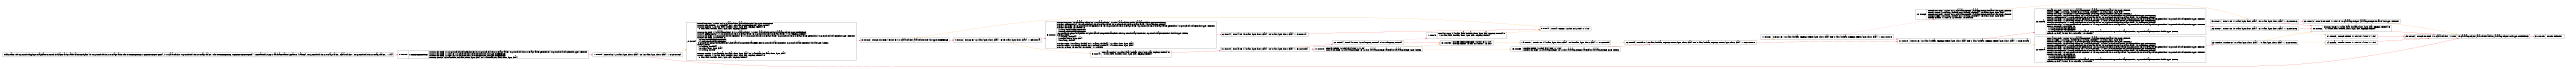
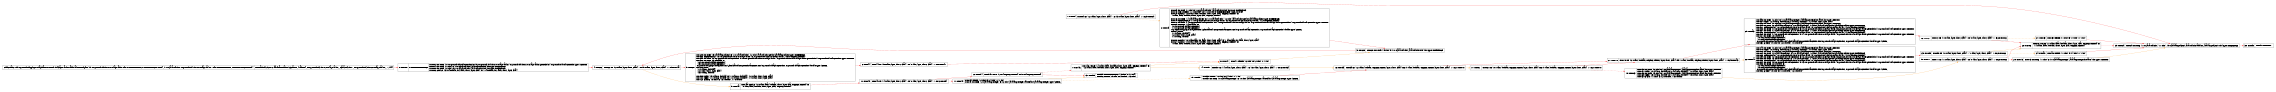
edge "13: 0x0055" -> "14: 0x0057": now "7: 0x0046" -> "14: 0x0057"
edge "0: 0x0000" -> "1: 0x000d": now "0: 0x0000" -> "4: 0x002c"
